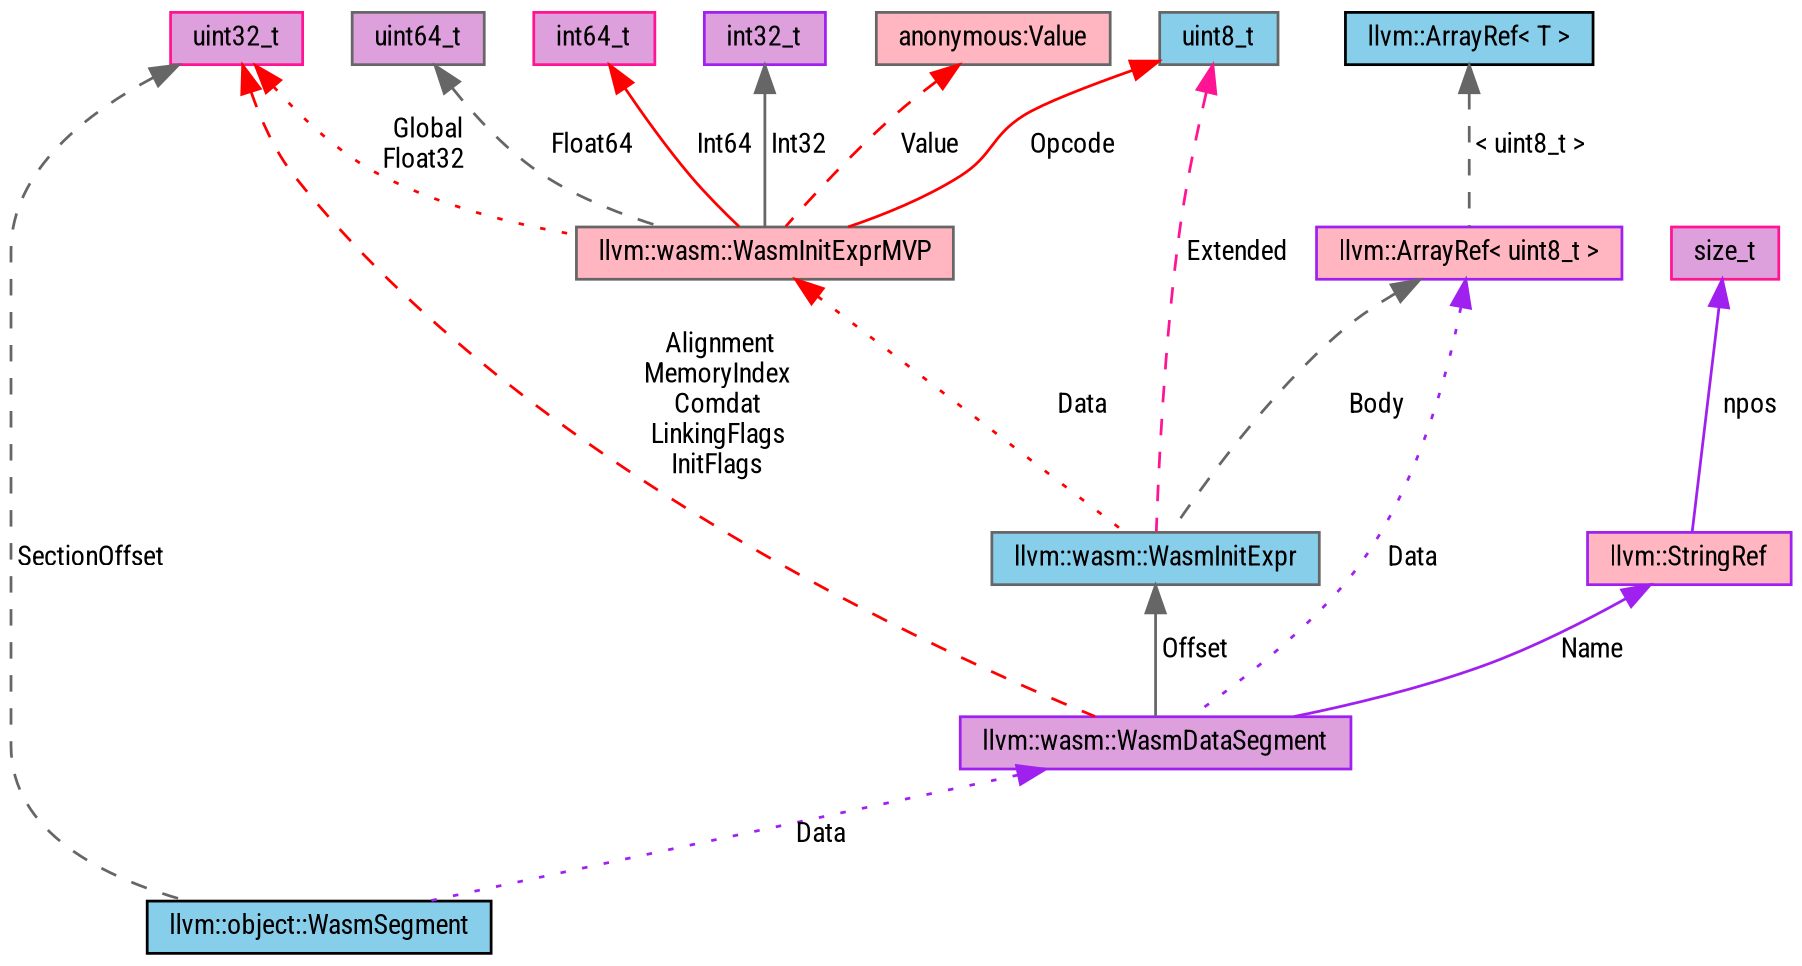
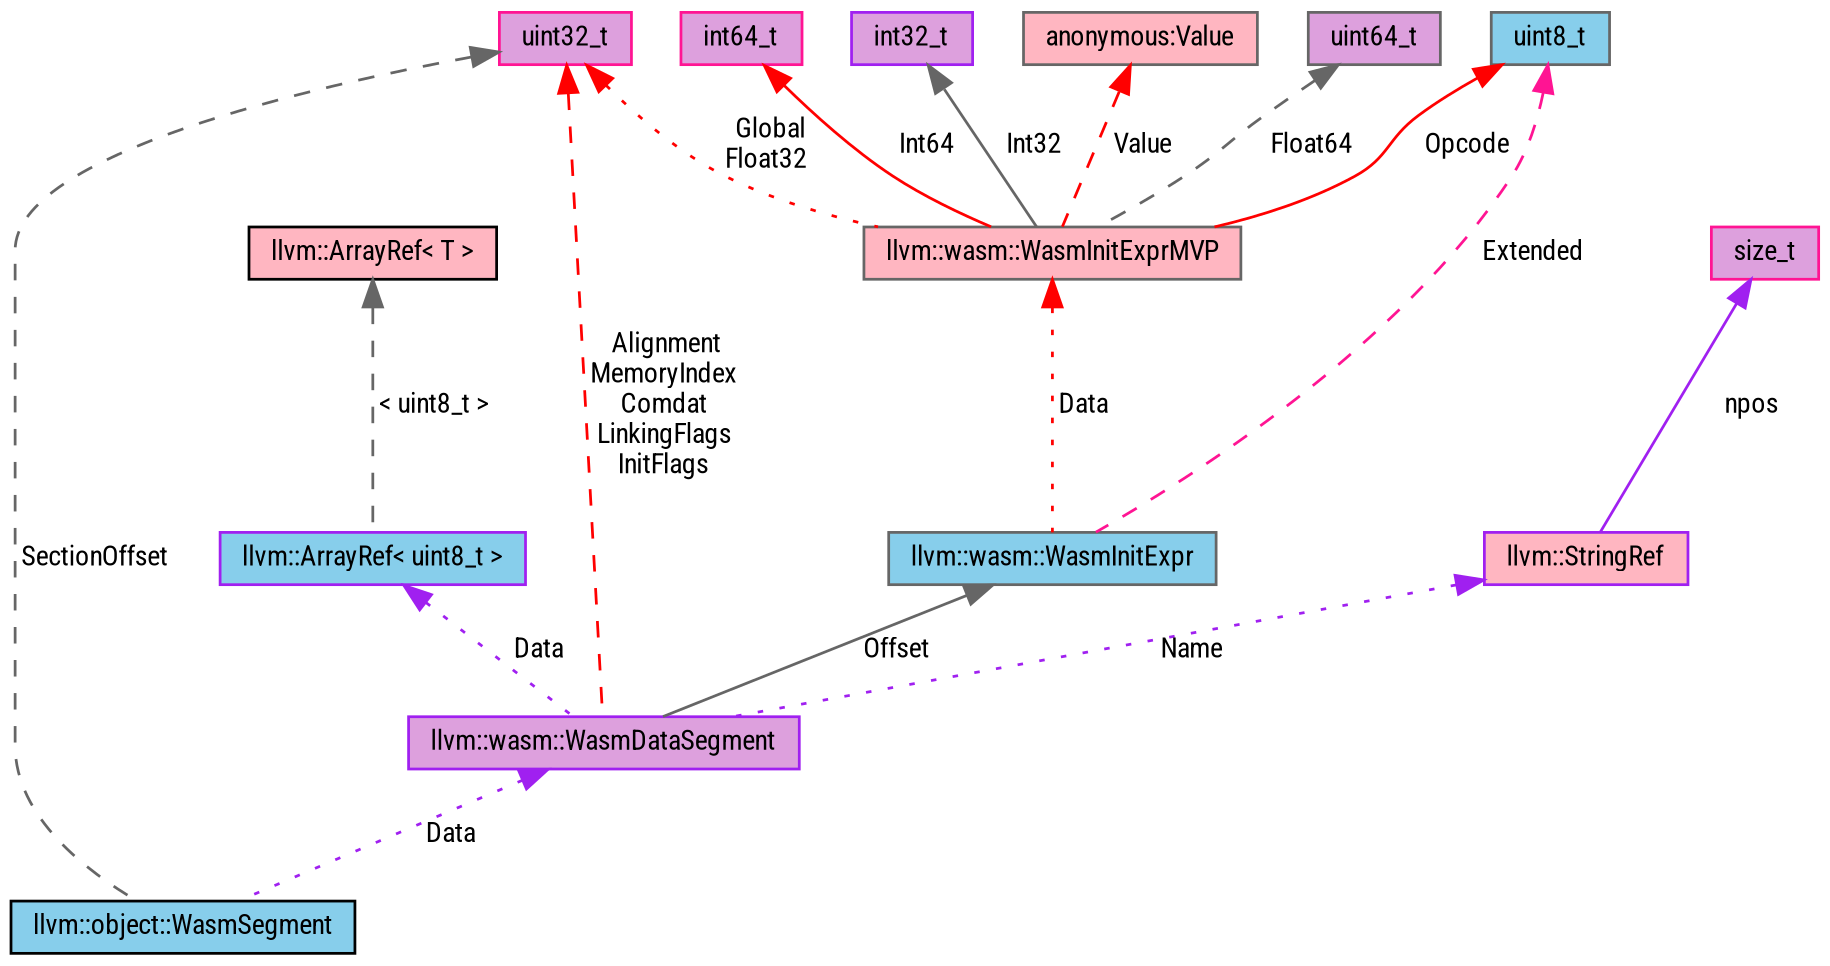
node "llvm::ArrayRef< T >": fillcolor skyblue -> lightpink
node "llvm::ArrayRef< uint8_t >": fillcolor lightpink -> skyblue
edge "llvm::wasm::WasmInitExpr" -> "llvm::ArrayRef< uint8_t >": removed, label "Body"
edge "llvm::wasm::WasmDataSegment" -> "llvm::StringRef": style solid -> dotted
